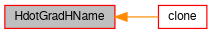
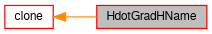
edge "clone" -> "HdotGradHName": reversed
